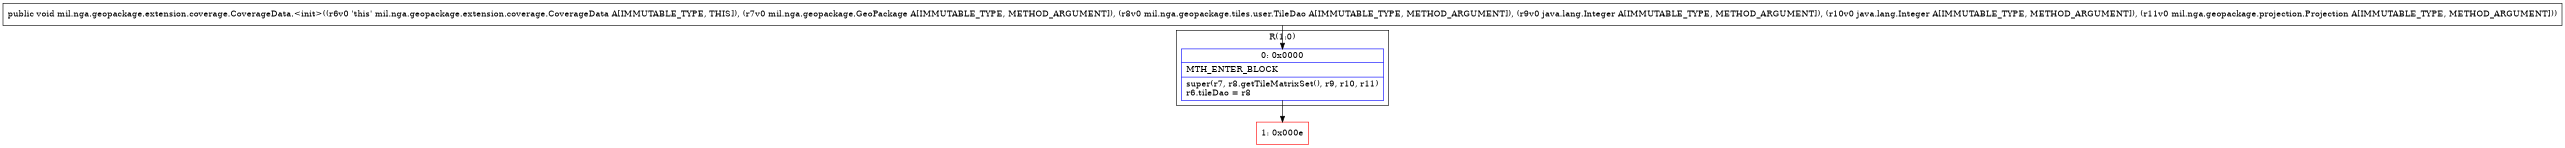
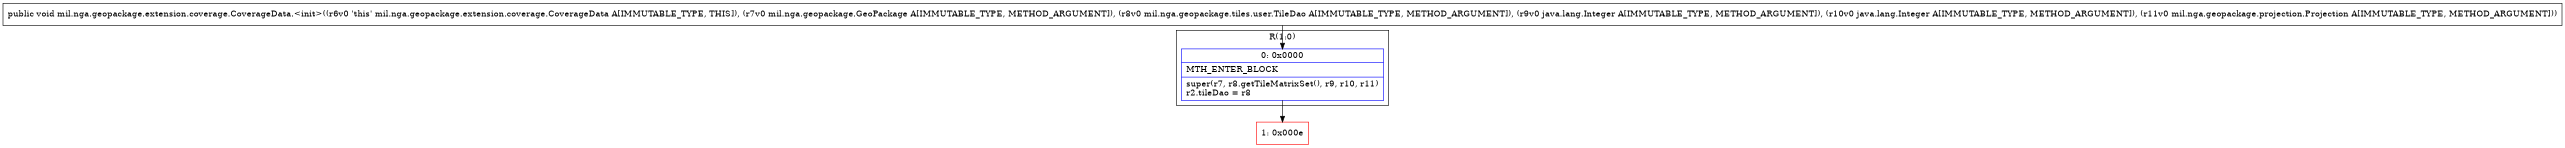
node "0: 0x0000": text "r6.tileDao = r8" -> "r2.tileDao = r8"
